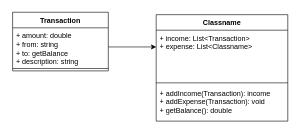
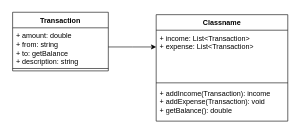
node "+ income: List<Transaction> + expense: List<Classname>": label "+ income: List<Transaction> + expense: List<Classname>" -> "+ income: List<Transaction> + expense: List<Transaction>"
